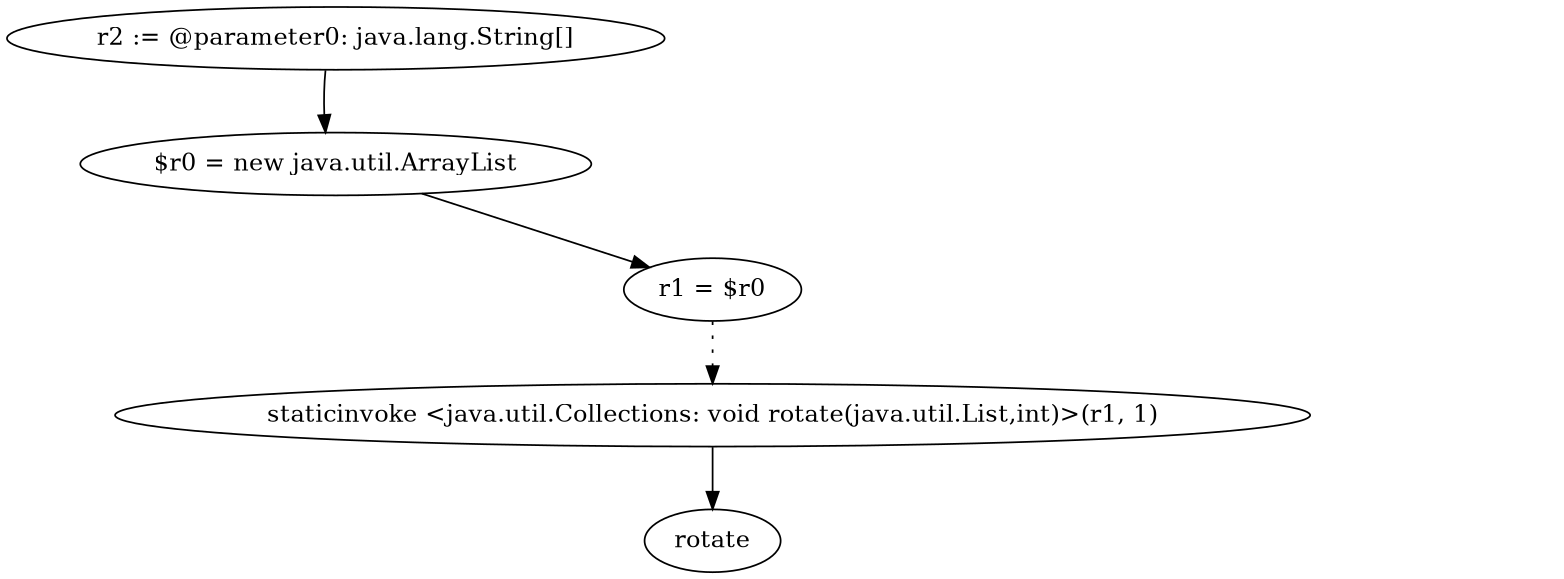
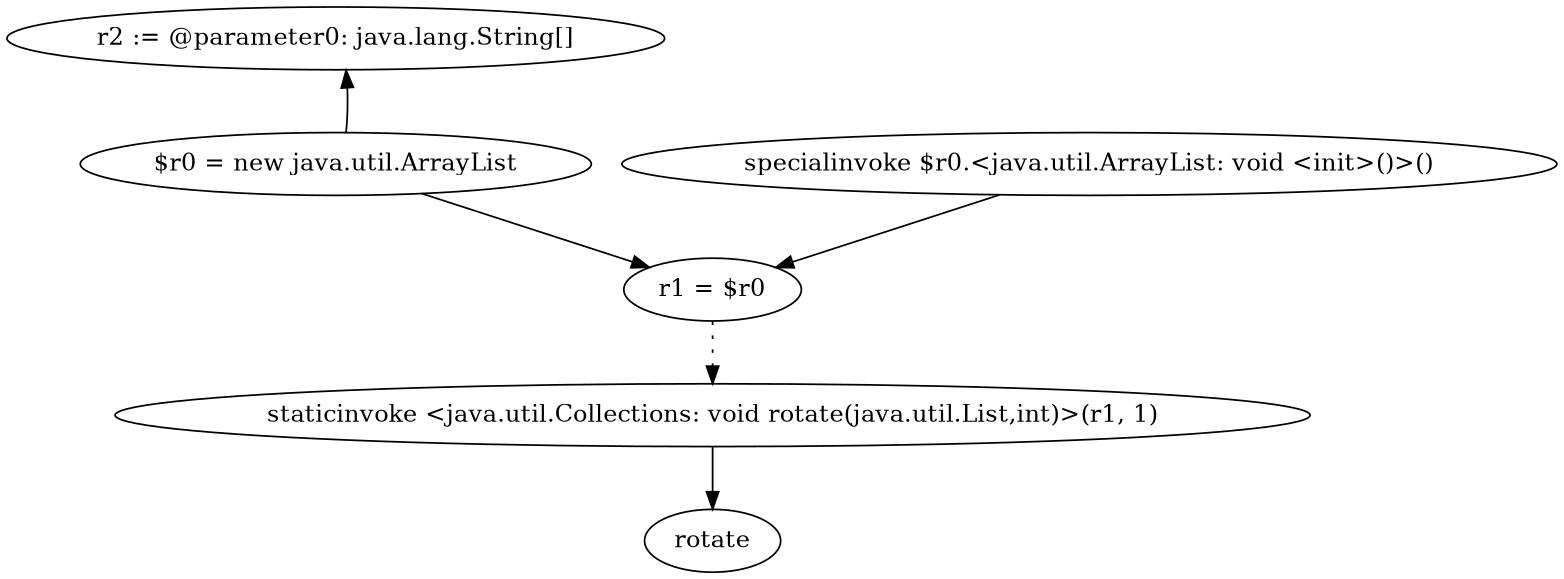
edge "r2 := @parameter0: java.lang.String[]" -> "$r0 = new java.util.ArrayList": reversed
node "specialinvoke $r0.<java.util.ArrayList: void <init>()>()": added
